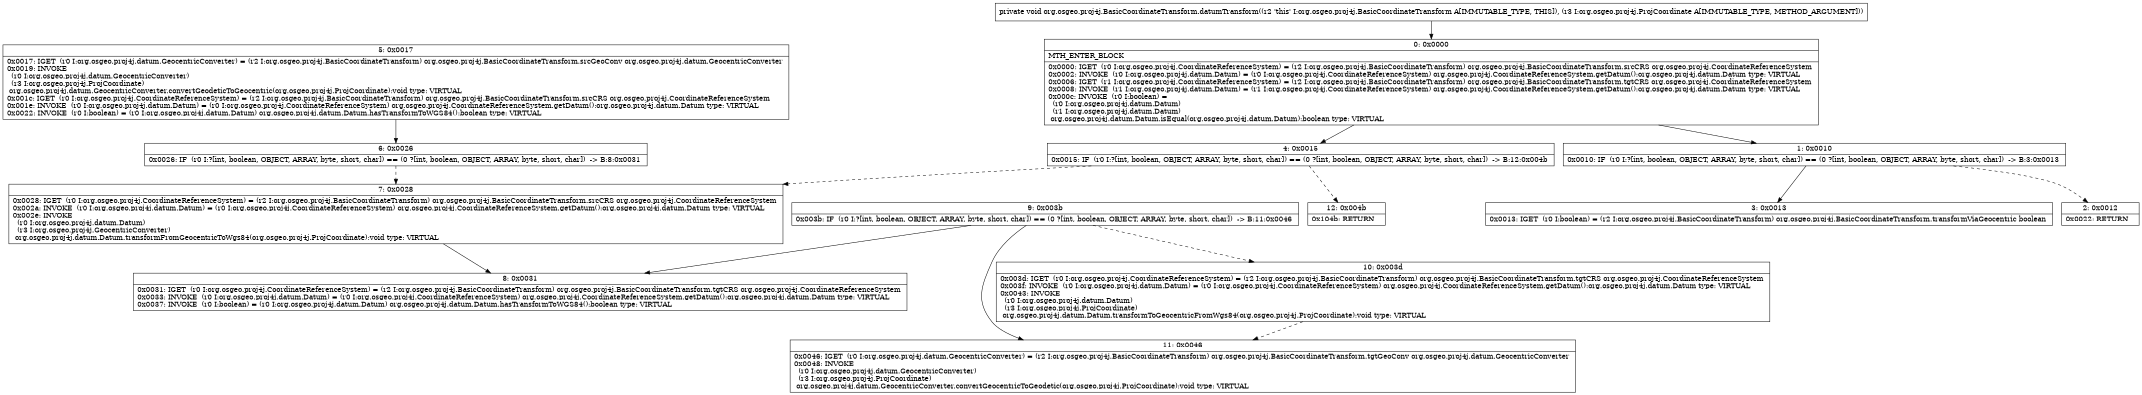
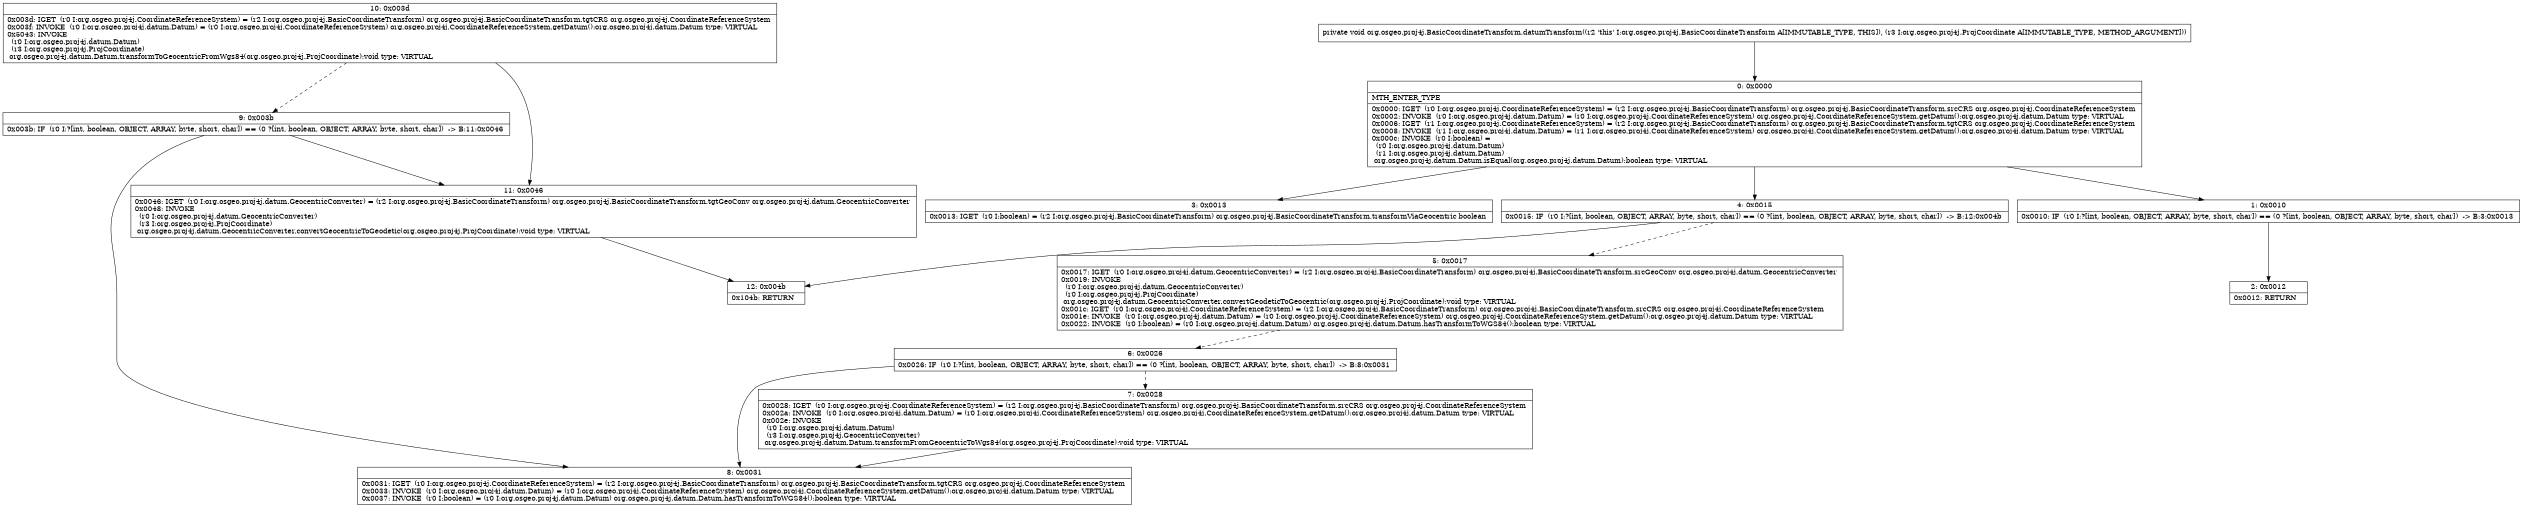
node "0: 0x0000": text "MTH_ENTER_BLOCK" -> "MTH_ENTER_TYPE"
node "5: 0x0017": text "(r3 I:org.osgeo.proj4j.ProjCoordinate)" -> "(r0 I:org.osgeo.proj4j.ProjCoordinate)"
edge "5: 0x0017" -> "6: 0x0026": style solid -> dashed
edge "4: 0x0015" -> "7: 0x0028": now "4: 0x0015" -> "5: 0x0017"
edge "1: 0x0010" -> "2: 0x0012": style dashed -> solid
edge "4: 0x0015" -> "12: 0x004b": style dashed -> solid
edge "1: 0x0010" -> "3: 0x0013": now "0: 0x0000" -> "3: 0x0013"
node "2: 0x0012": text "0x0022: RETURN" -> "0x0012: RETURN"
edge "9: 0x003b" -> "10: 0x003d": reversed
edge "11: 0x0046" -> "12: 0x004b": added
node "10: 0x003d": text "0x0043: INVOKE" -> "0x5043: INVOKE"
edge "10: 0x003d" -> "11: 0x0046": style dashed -> solid
edge "6: 0x0026" -> "8: 0x0031": added
